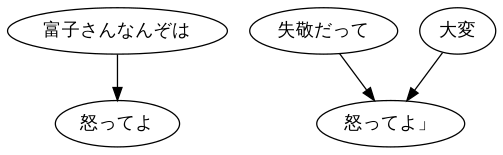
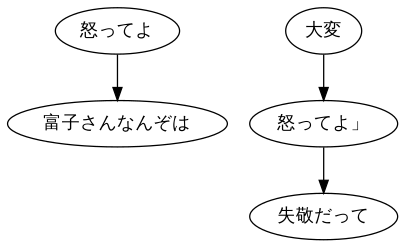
edge "富子さんなんぞは" -> "怒ってよ": reversed
edge "失敬だって" -> "怒ってよ」": reversed
